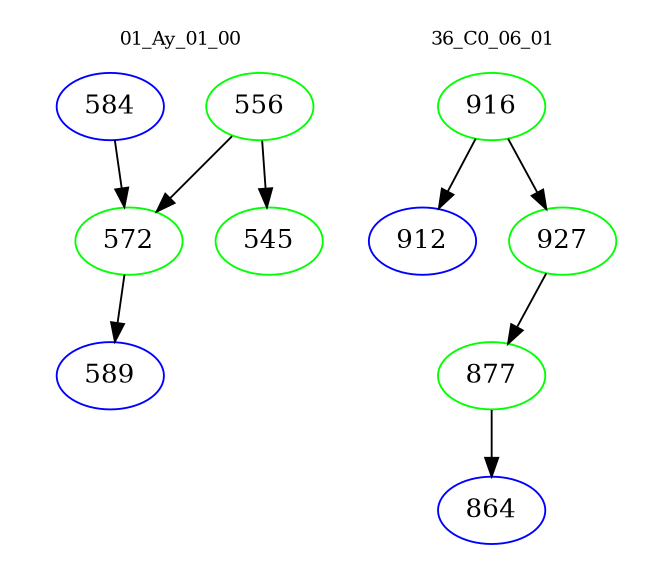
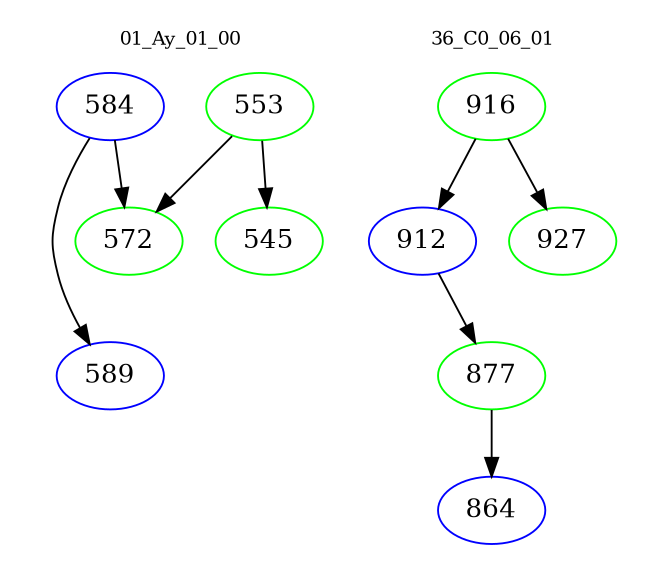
node "556": label "556" -> "553"
edge "572" -> "589": now "584" -> "589"
edge "927" -> "877": now "912" -> "877"
